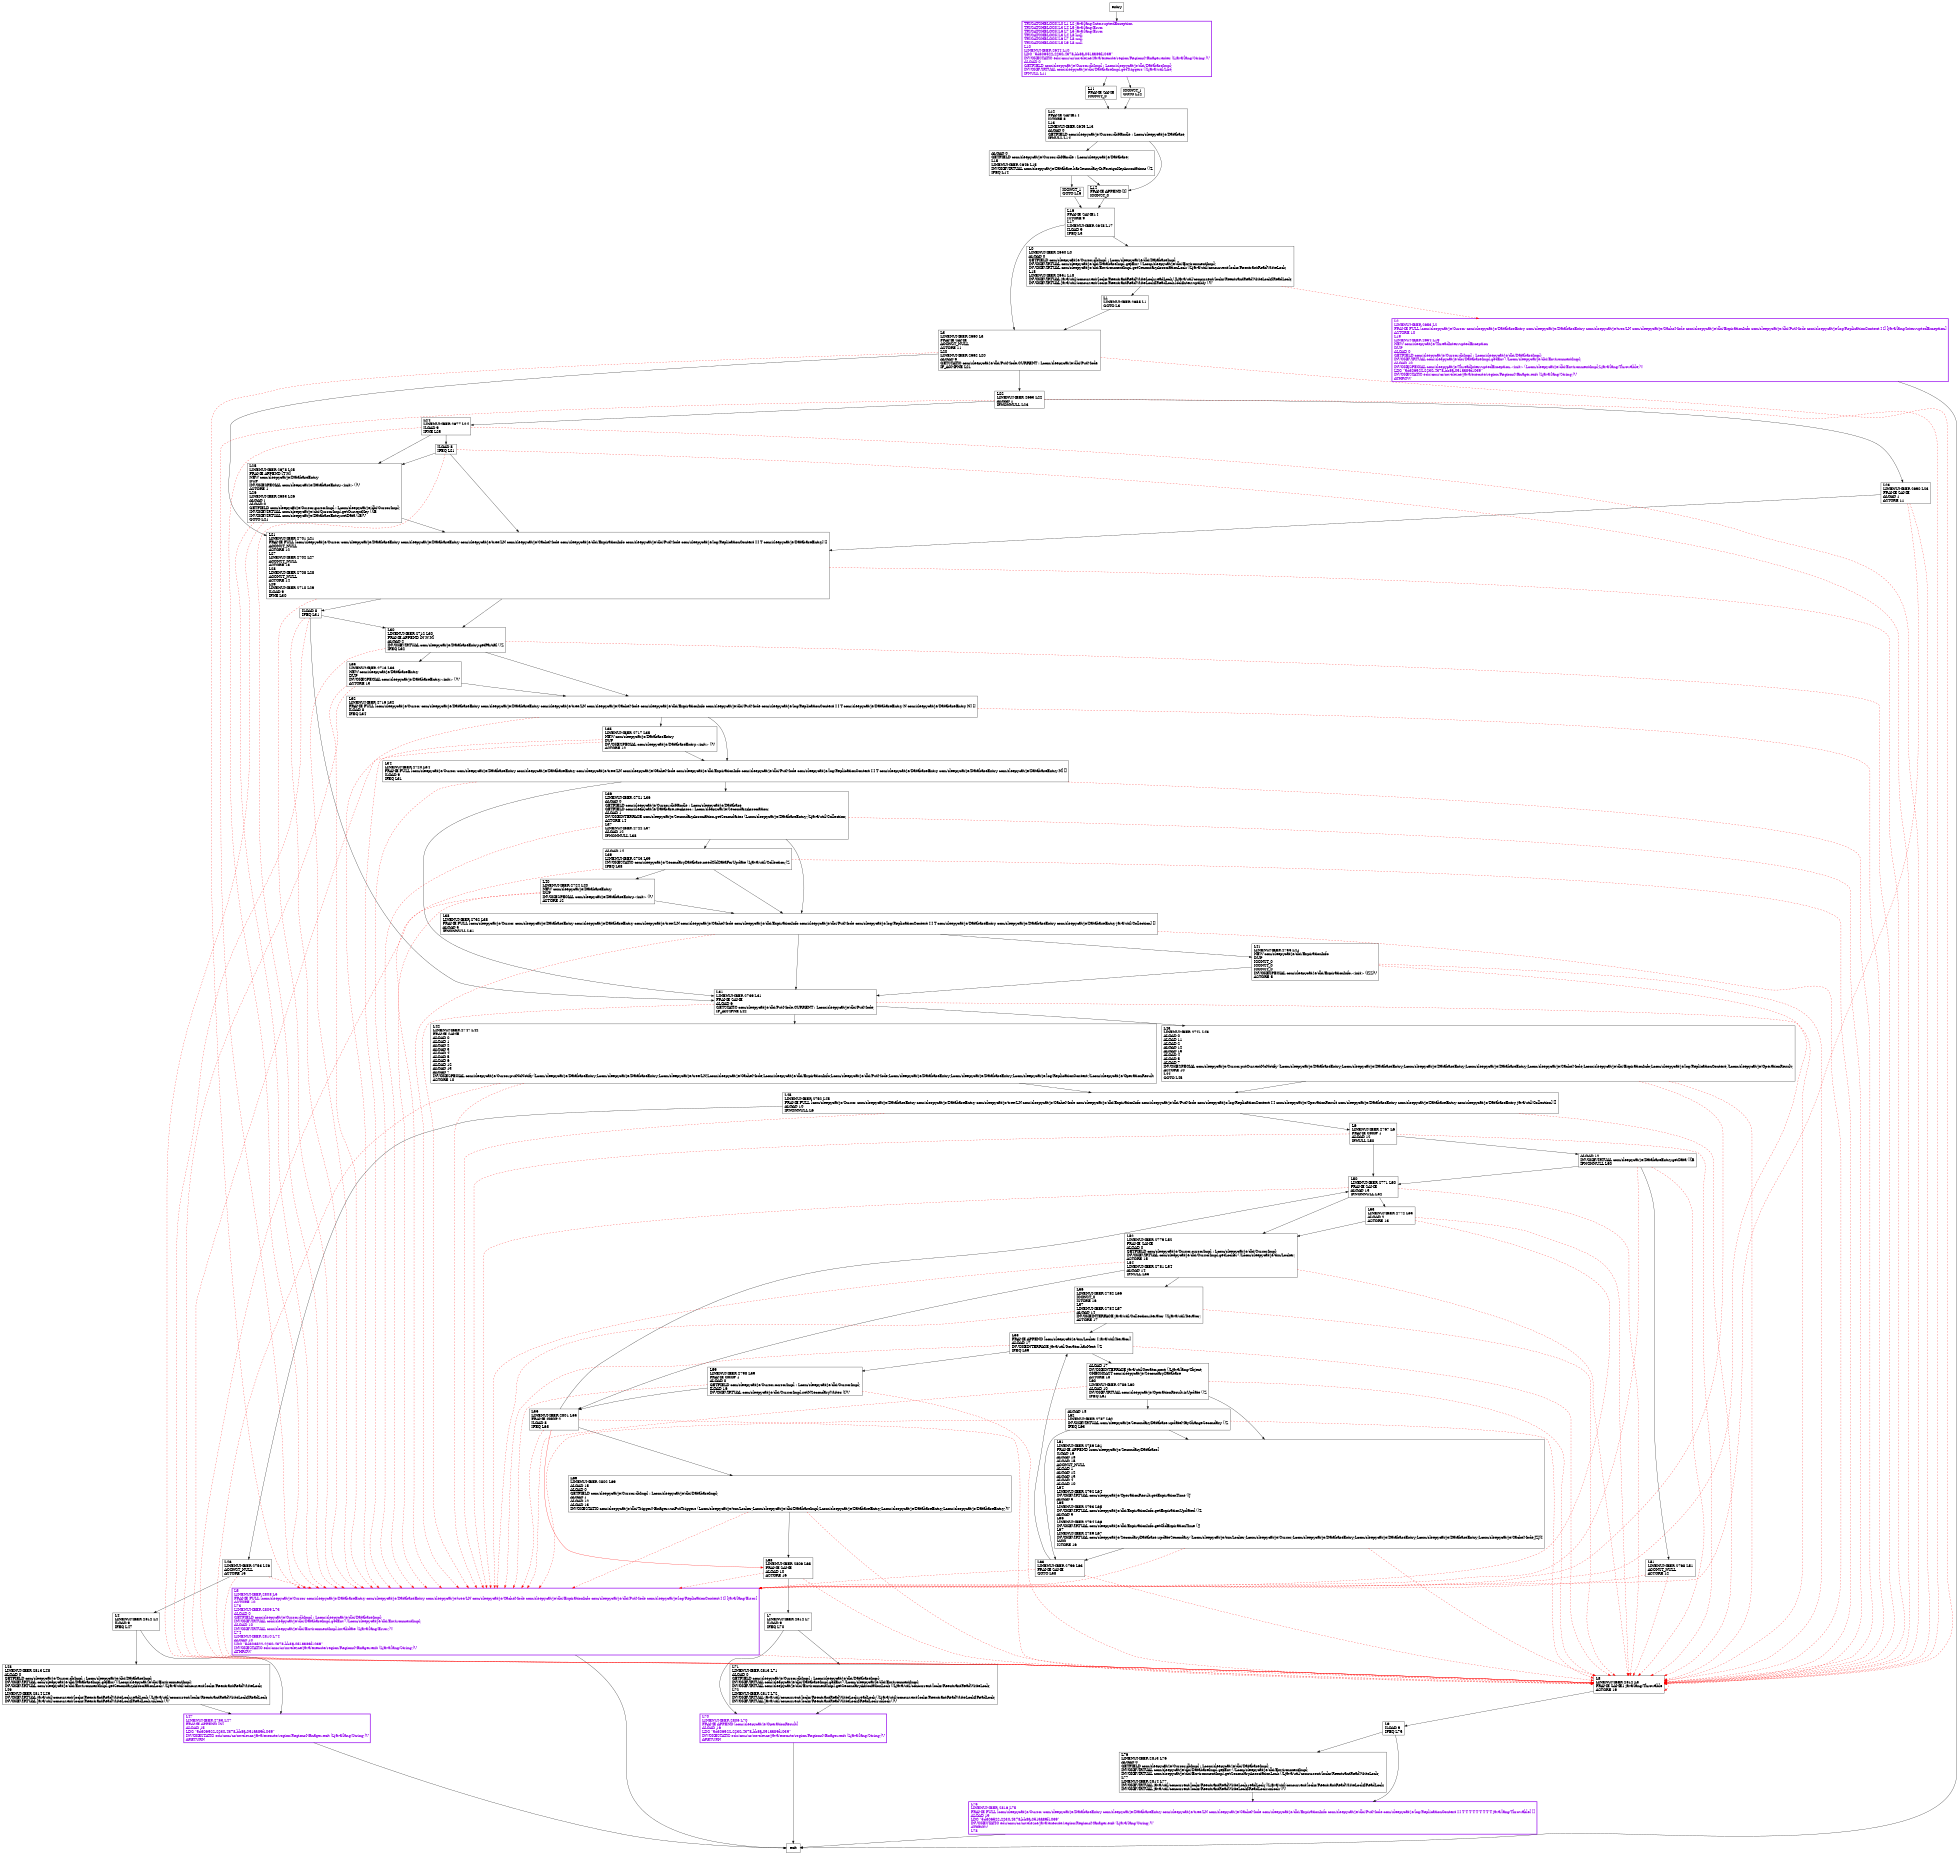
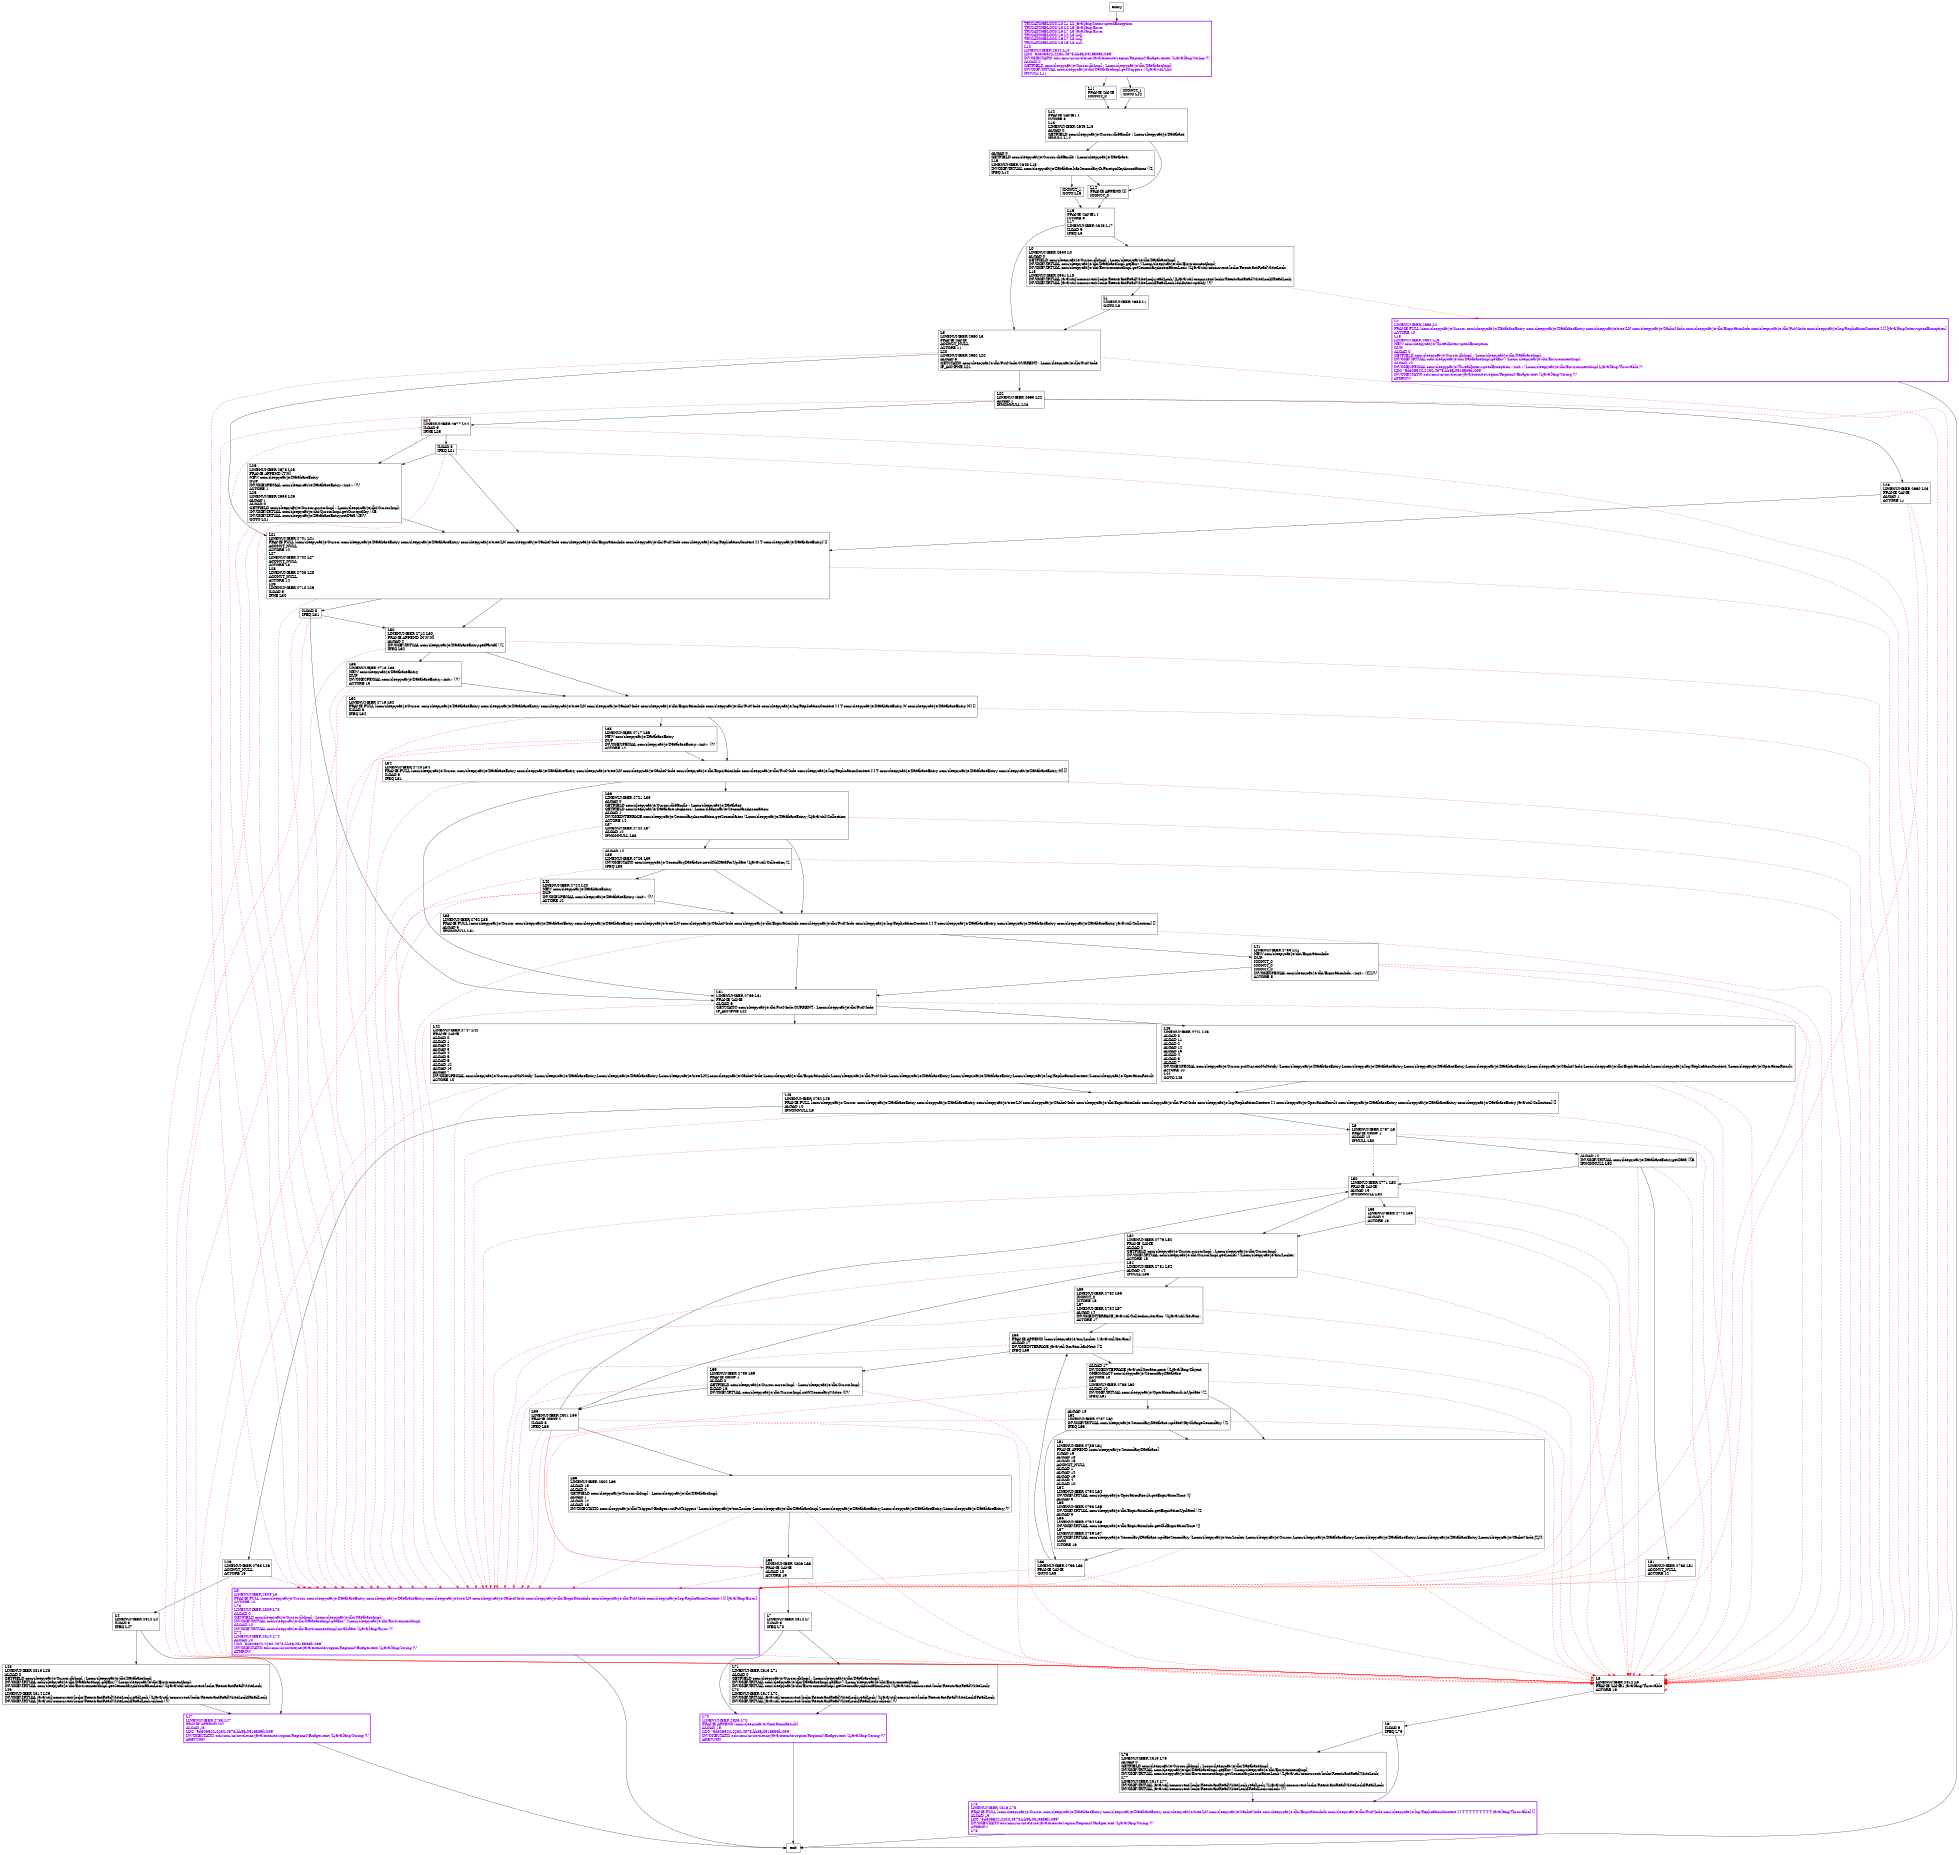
edge "L6 LINENUMBER 2767 L6 FRAME CHOP 1 ALOAD 12 IFNULL L50" -> "L50 LINENUMBER 2771 L50 FRAME SAME ALOAD 13 IFNONNULL L52": style solid -> dashed
